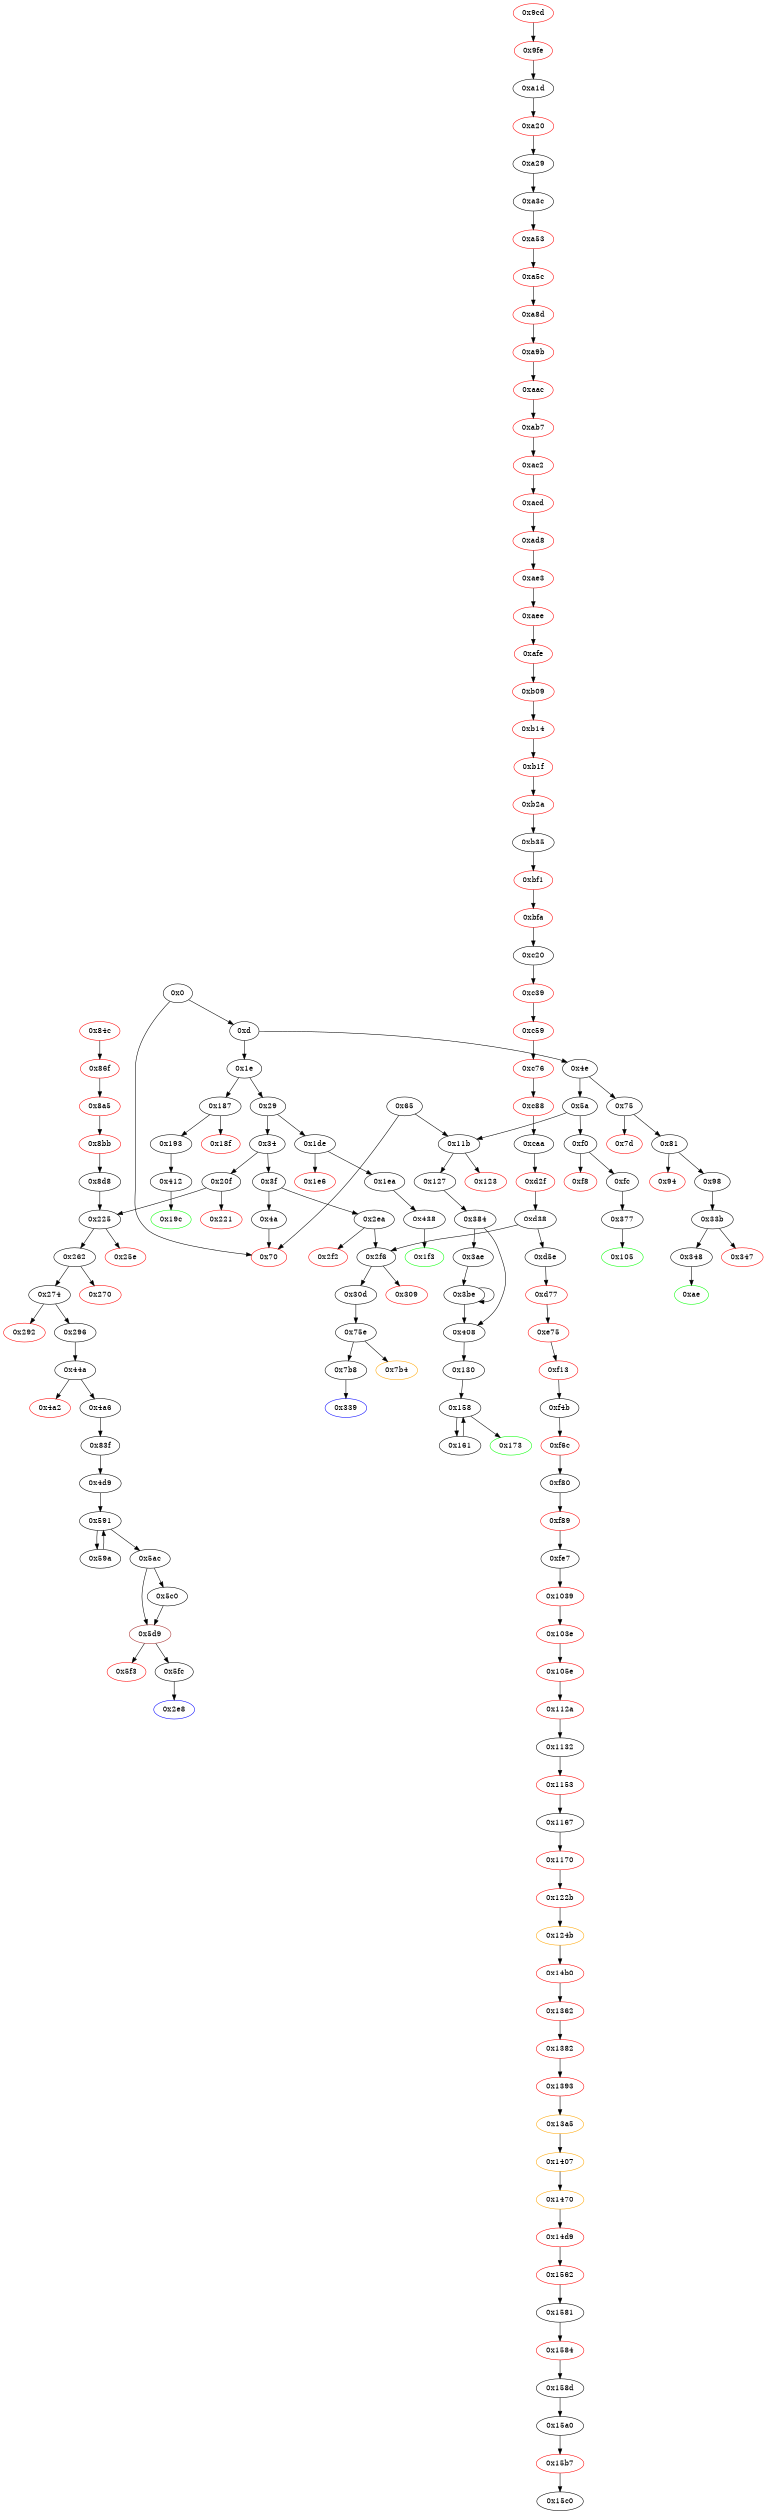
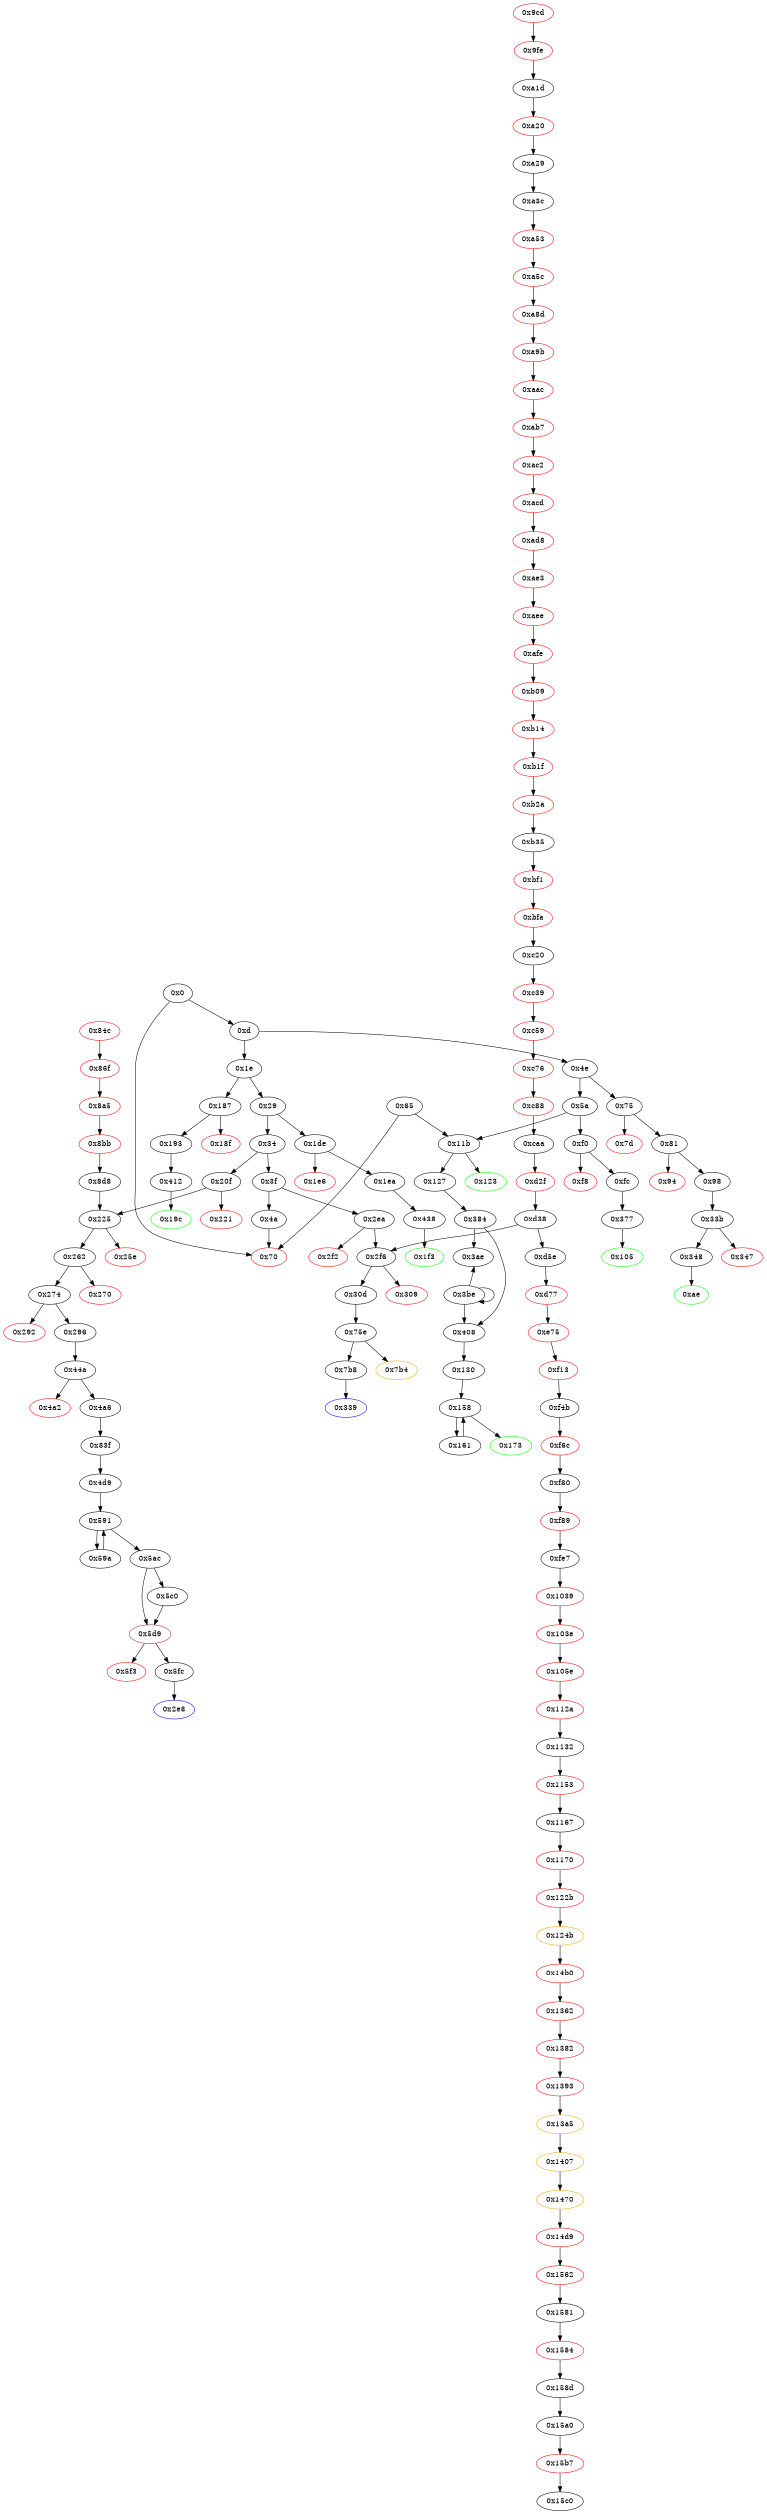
node "0x123": color red -> green
edge "0x3ae" -> "0x3be": reversed
